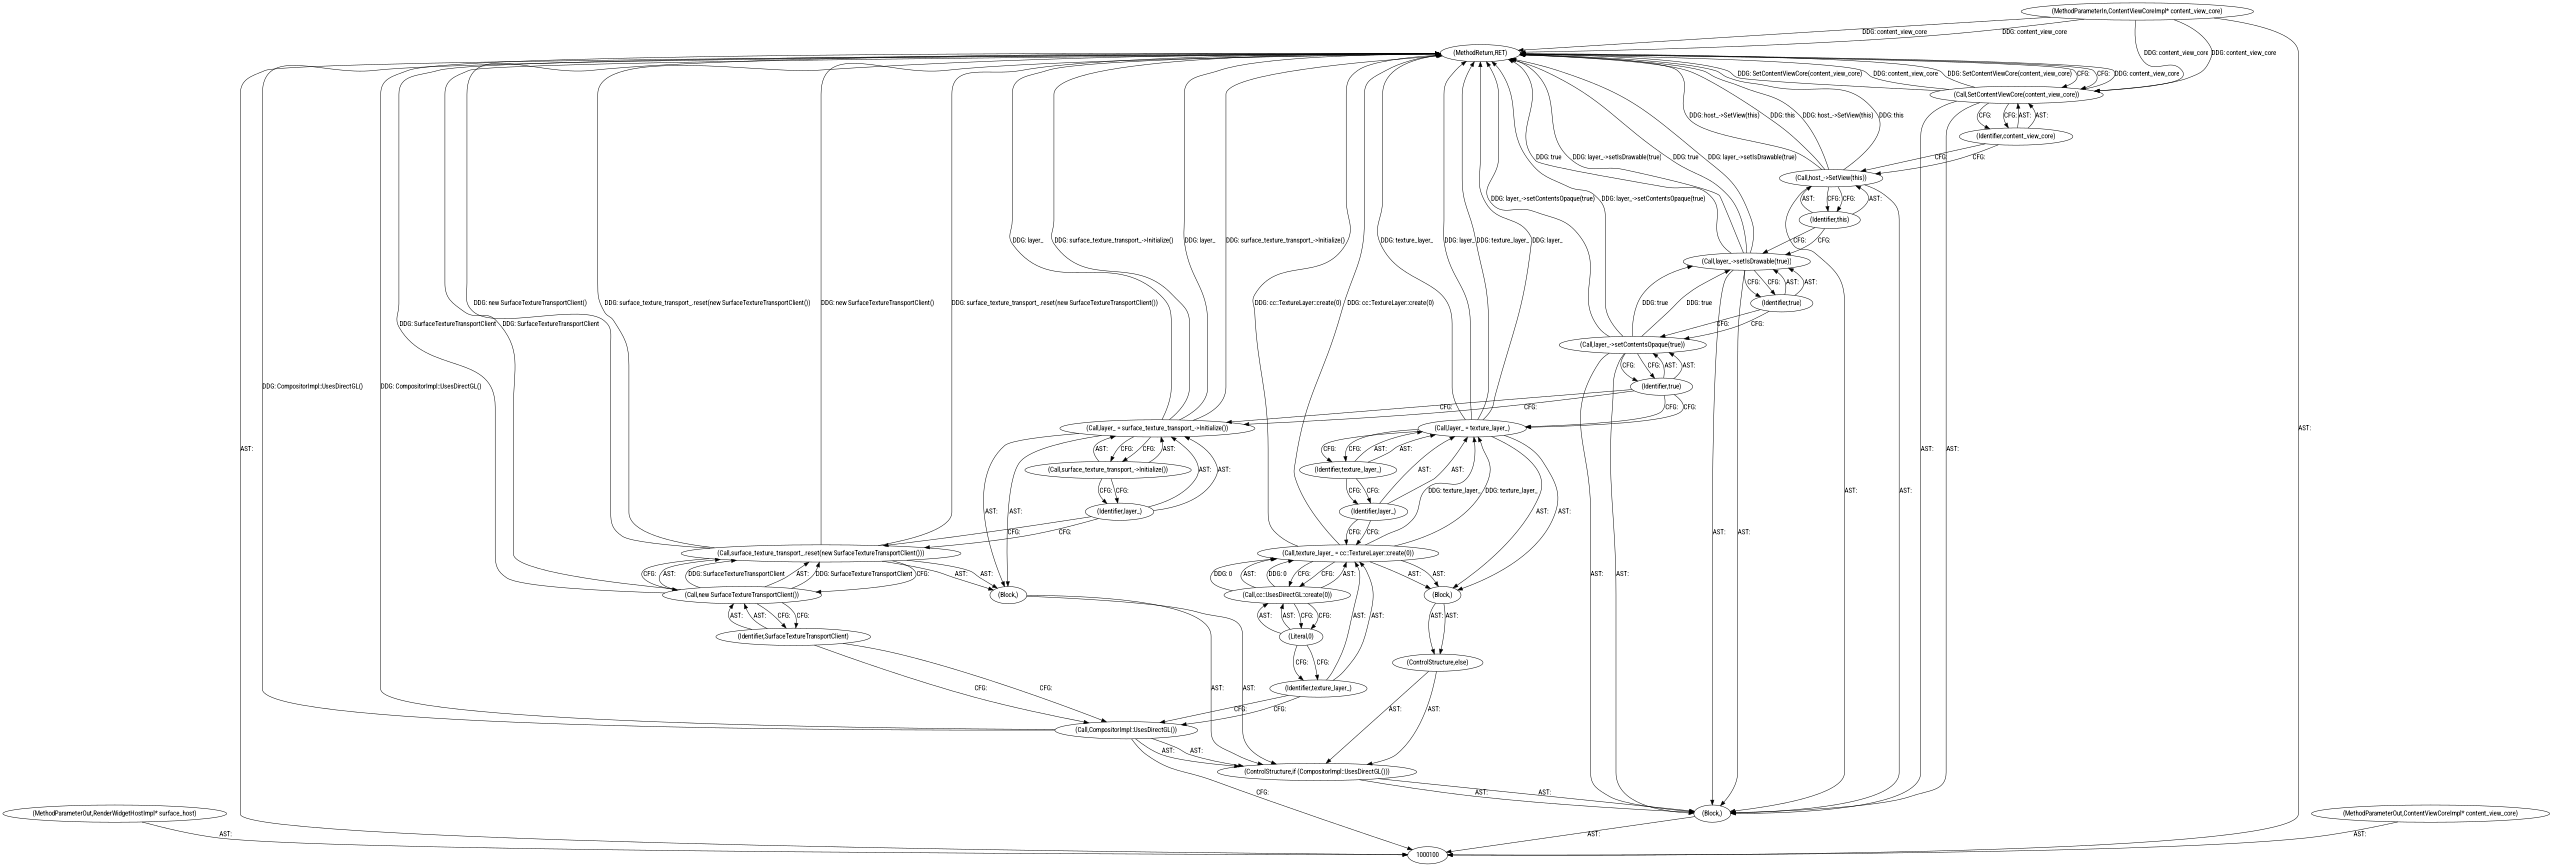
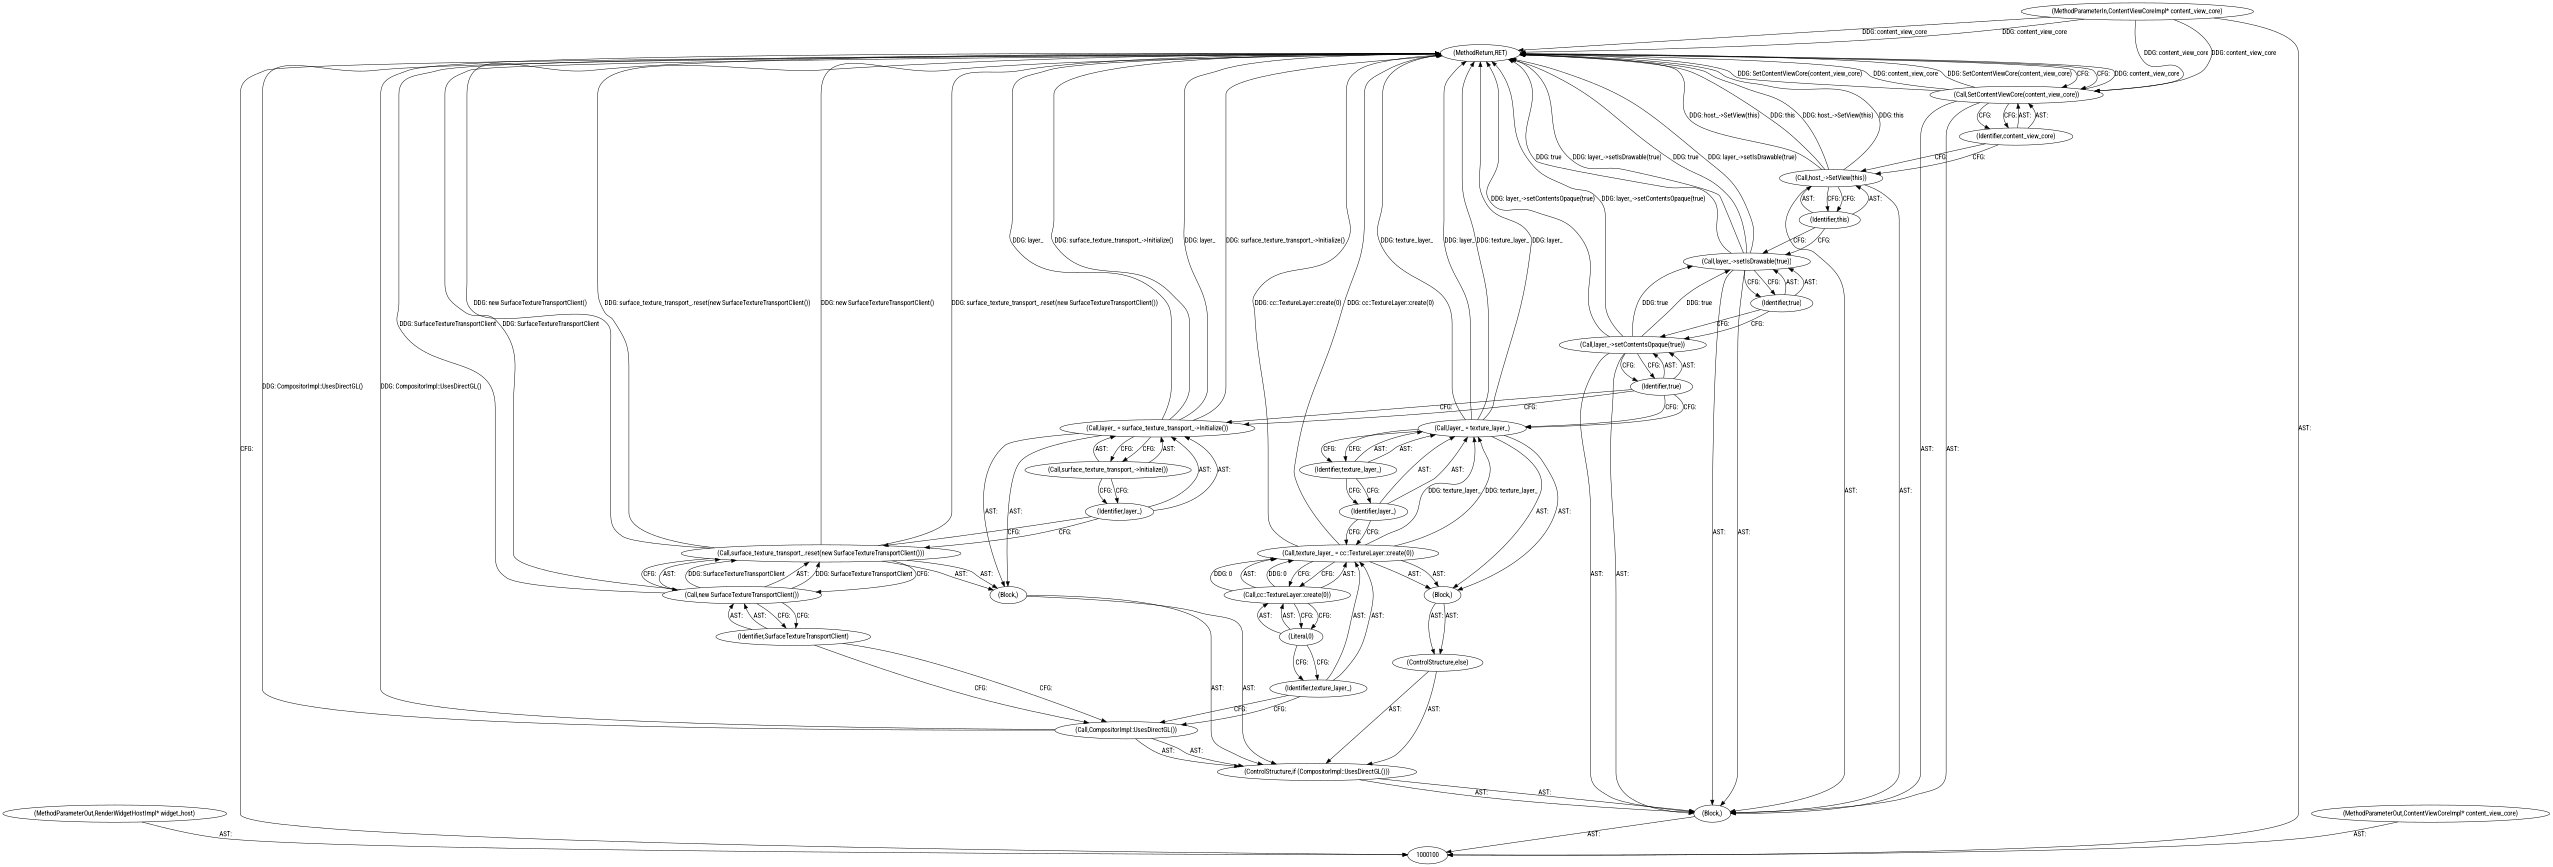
edge "(MethodReturn,RET)" -> "1000100": label "AST: " -> "CFG: "
node "(Call,cc::UsesDirectGL::create(0))": label "(Call,cc::UsesDirectGL::create(0))" -> "(Call,cc::TextureLayer::create(0))"
edge "(Call,CompositorImpl::UsesDirectGL())" -> "1000100": removed, label "CFG:"
node "(MethodParameterOut,RenderWidgetHostImpl* surface_host)": label "(MethodParameterOut,RenderWidgetHostImpl* surface_host)" -> "(MethodParameterOut,RenderWidgetHostImpl* widget_host)"
